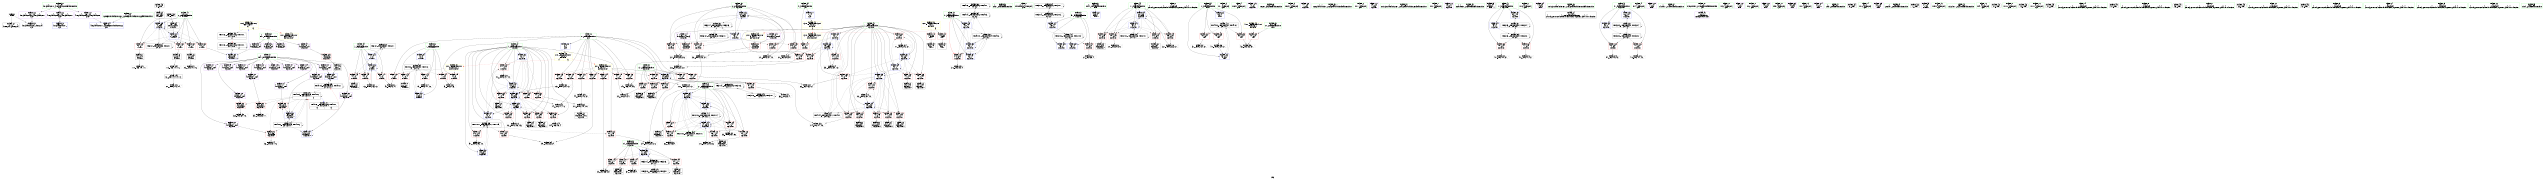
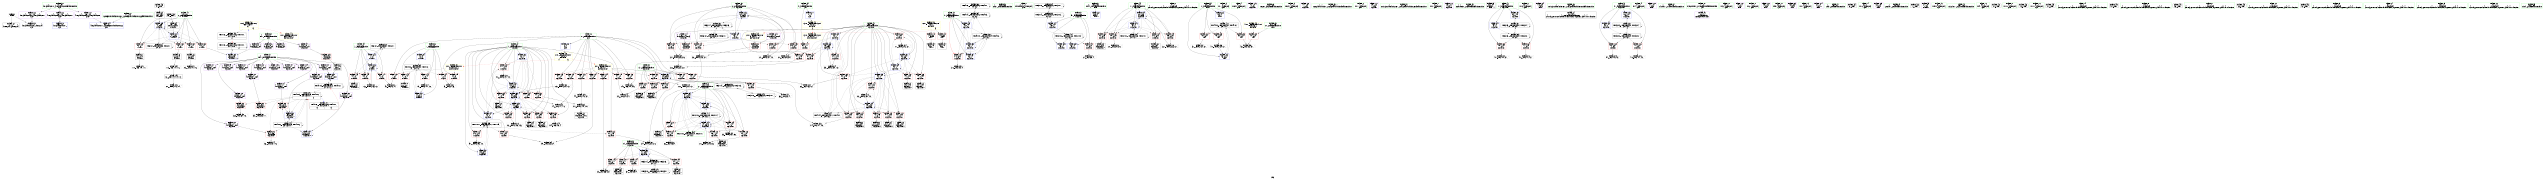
node "NodeID: 144": text "_Z4Loadv" -> "_Z4Glob"
